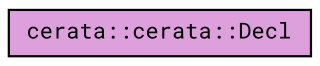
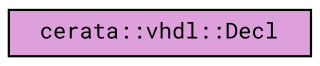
node "cerata::cerata::Decl": label "cerata::cerata::Decl" -> "cerata::vhdl::Decl"
